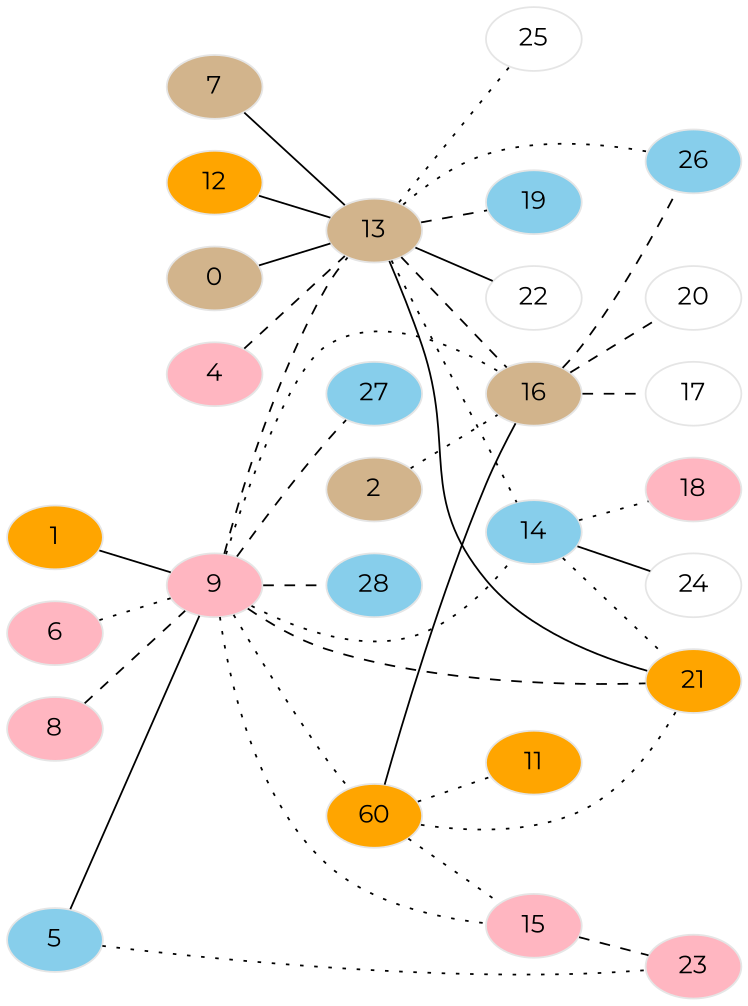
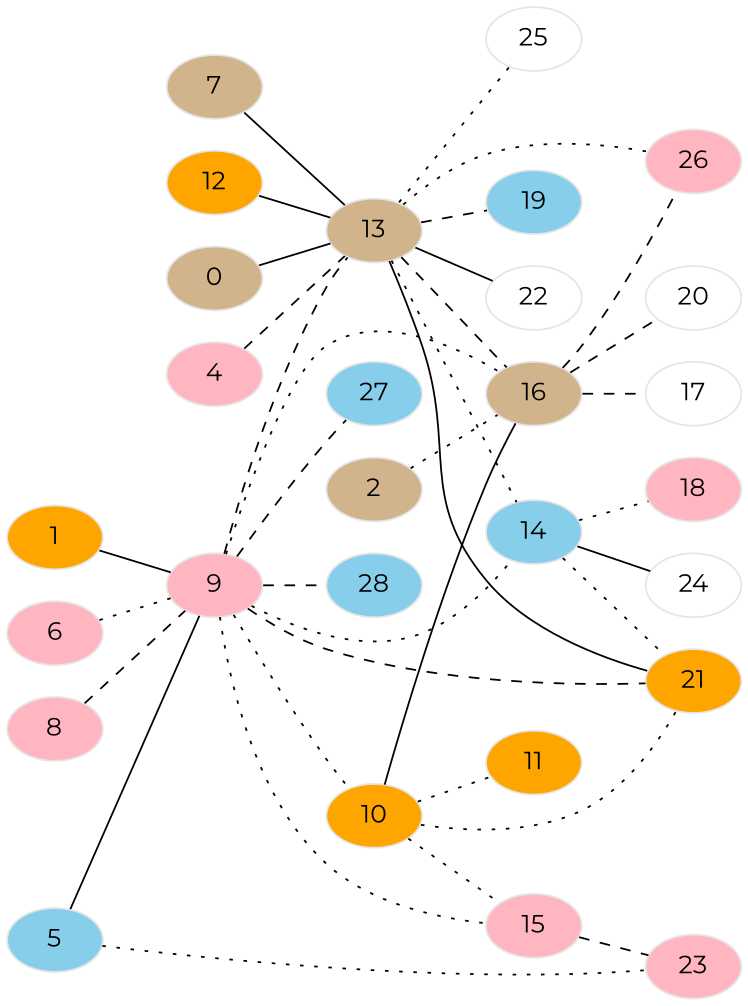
node "26": fillcolor skyblue -> lightpink
node "60": label "60" -> "10"
